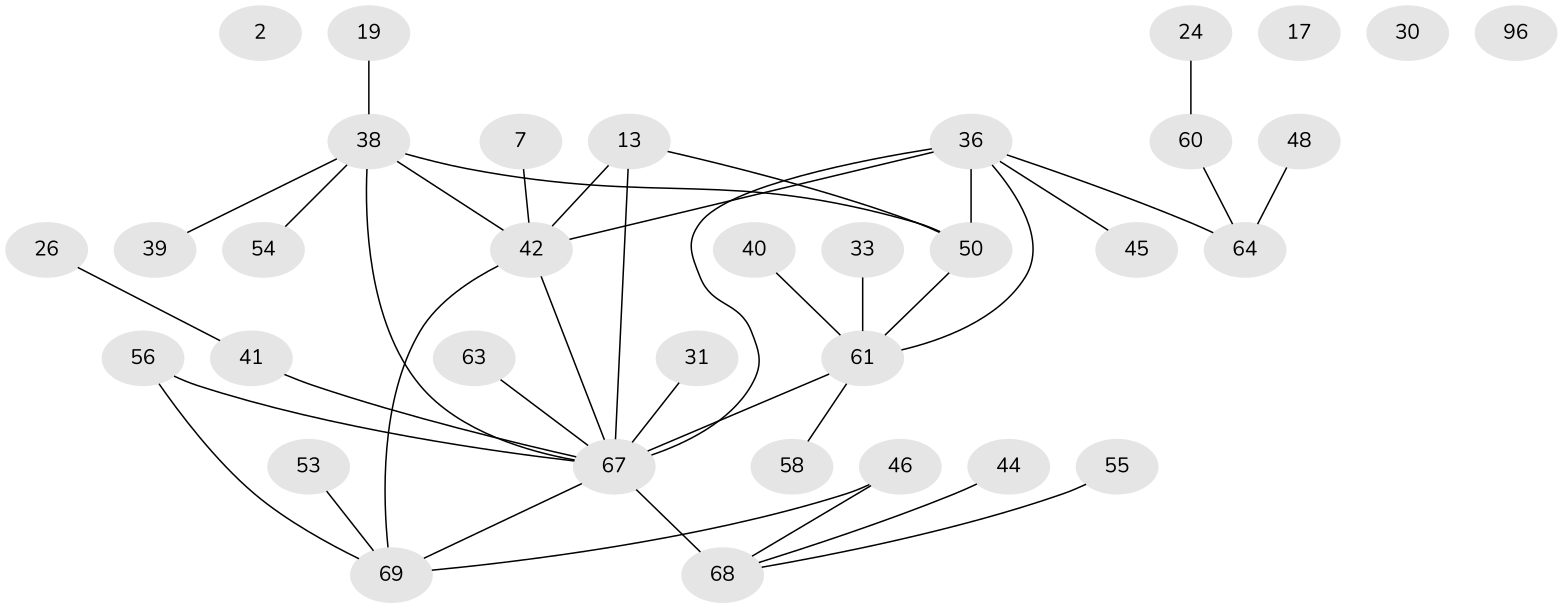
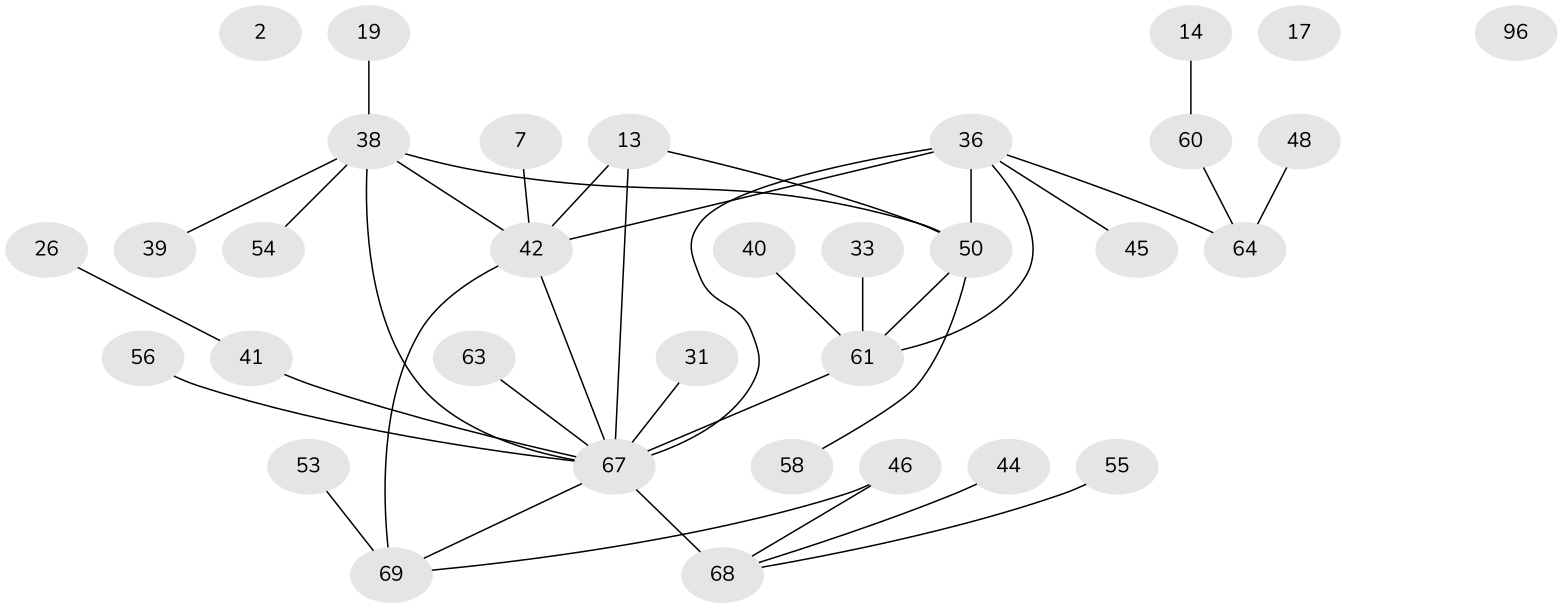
node "24": label "24" -> "14"
node "30": removed
edge "61" -- "58": now "50" -- "58"
edge "56" -- "69": removed
